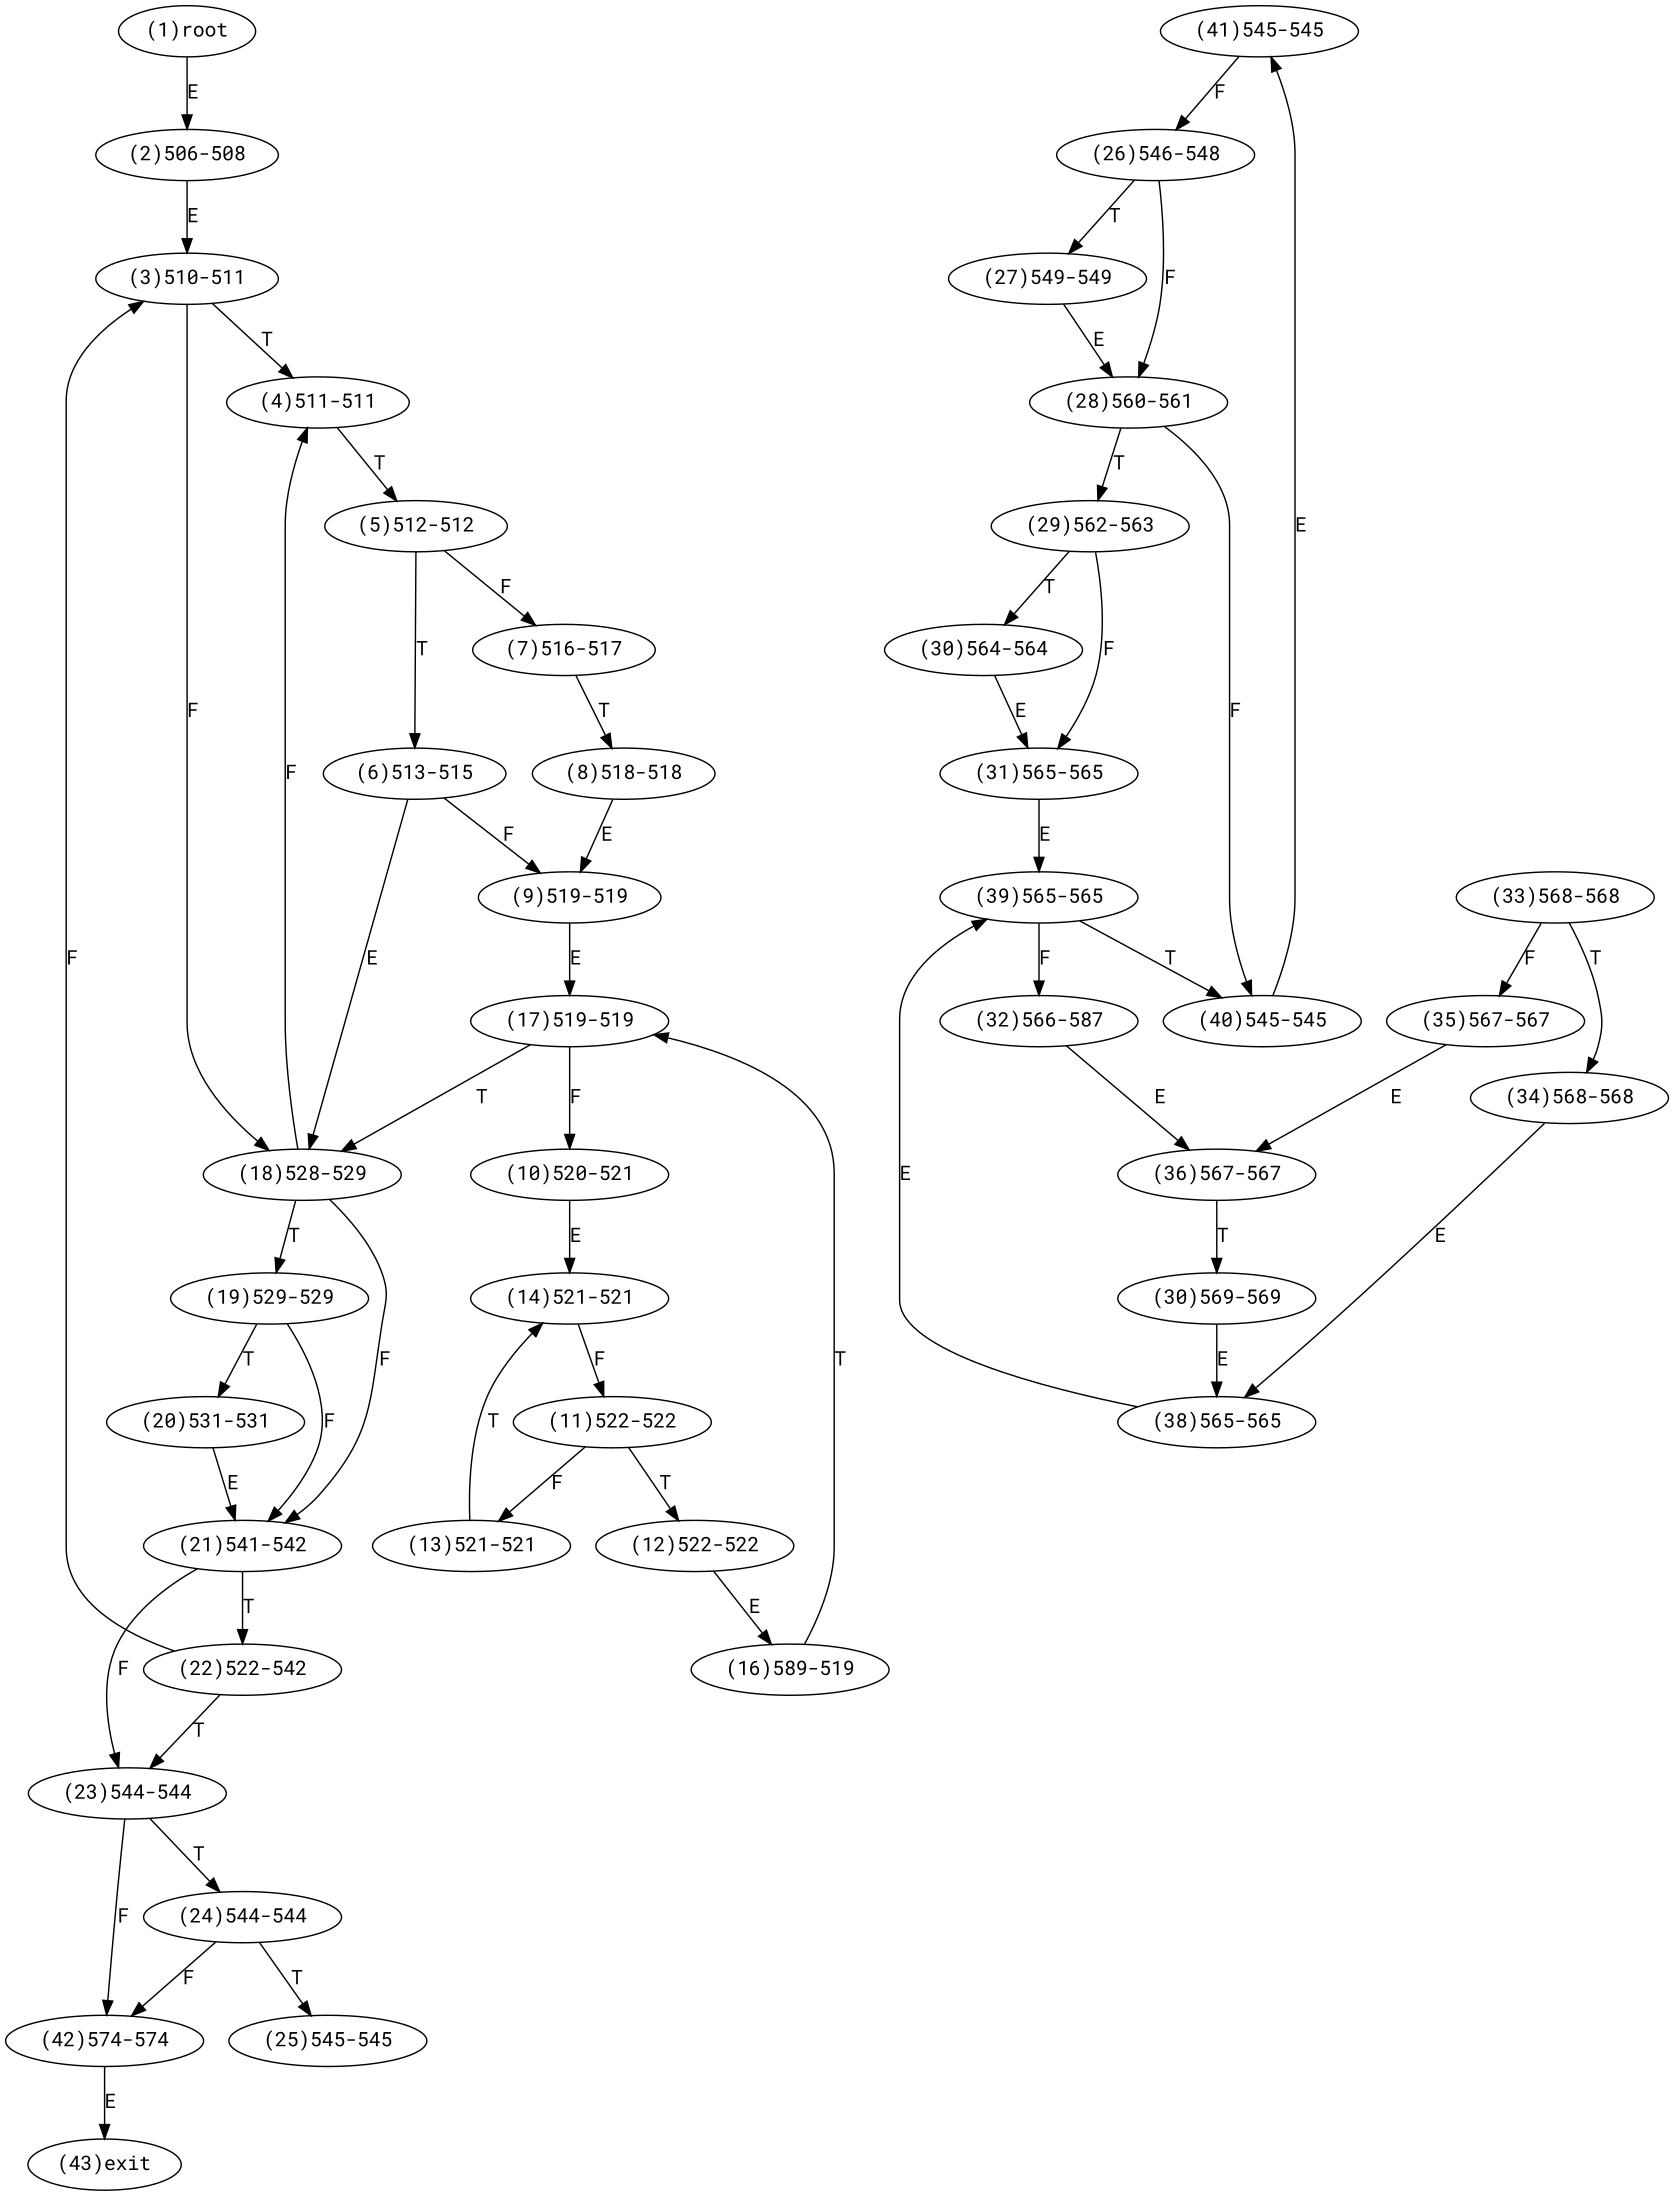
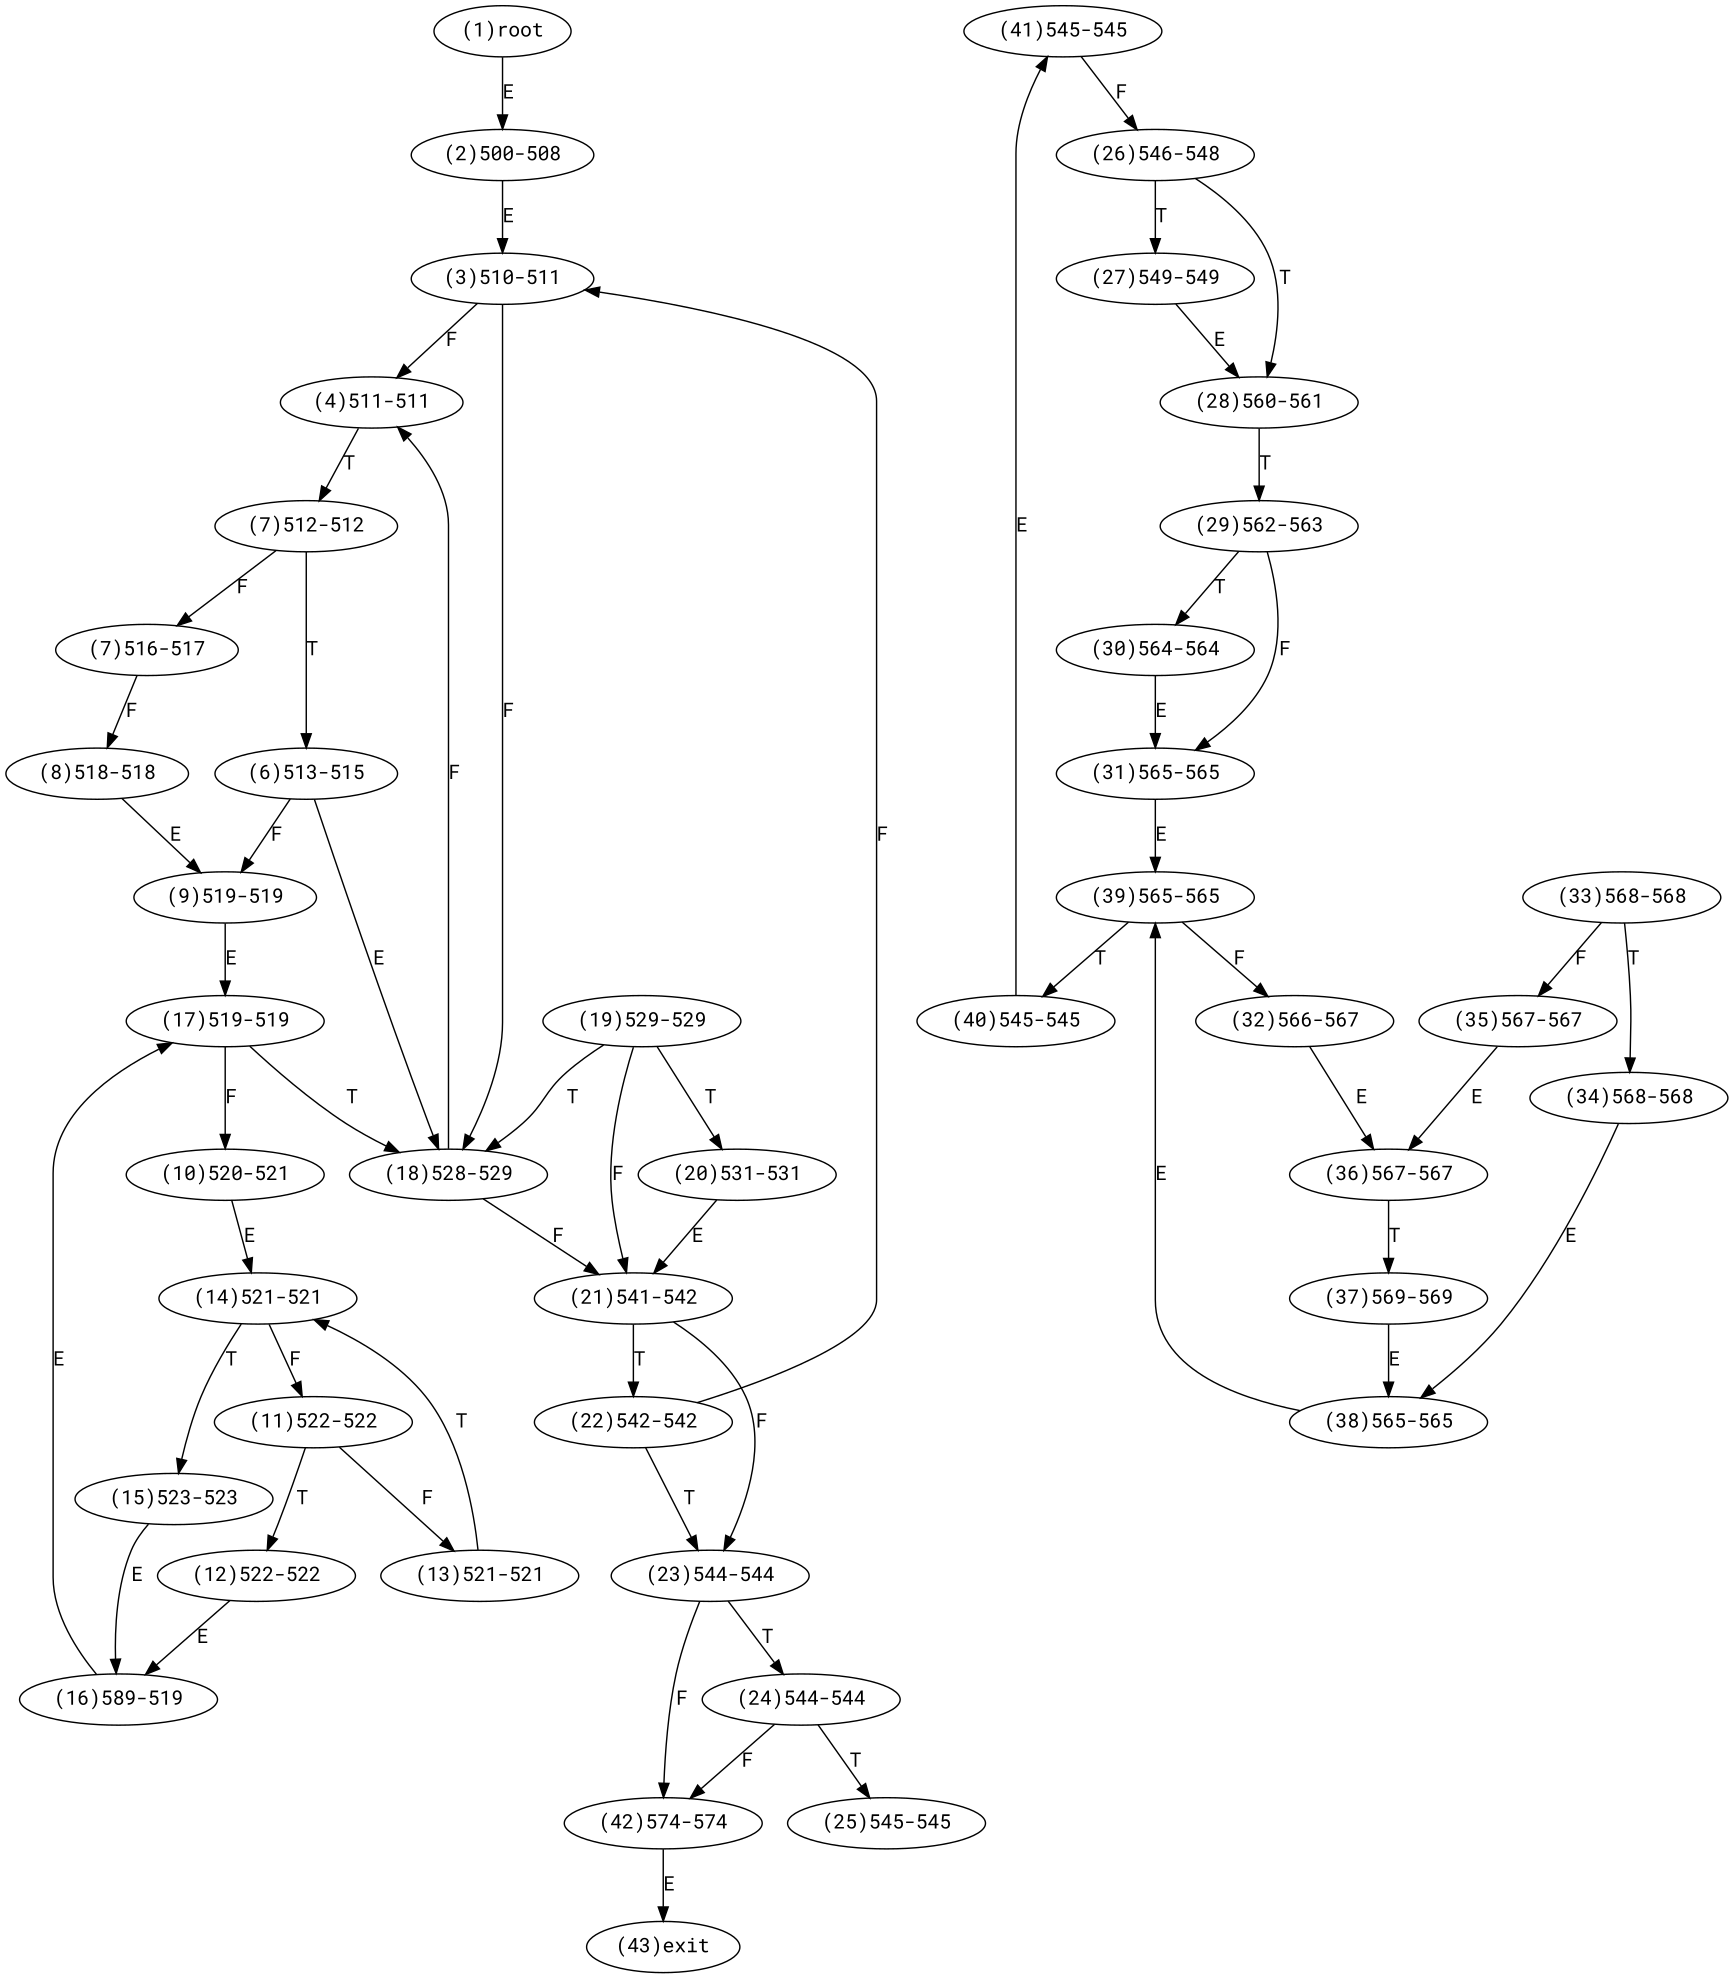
node "(2)506-508": label "(2)506-508" -> "(2)500-508"
edge "(26)546-548" -> "(28)560-561": label "F" -> "T"
edge "(3)510-511" -> "(4)511-511": label "T" -> "F"
node "(5)512-512": label "(5)512-512" -> "(7)512-512"
edge "(28)560-561" -> "(40)545-545": removed, label "F"
edge "(7)516-517" -> "(8)518-518": label "T" -> "F"
node "(32)566-587": label "(32)566-587" -> "(32)566-567"
edge "(18)528-529" -> "(19)529-529": reversed
node "(30)569-569": label "(30)569-569" -> "(37)569-569"
edge "(16)589-519" -> "(17)519-519": label "T" -> "E"
node "(15)523-523": added
node "(22)522-542": label "(22)522-542" -> "(22)542-542"
